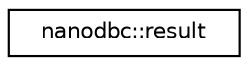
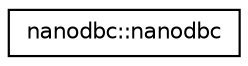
node "nanodbc::result": label "nanodbc::result" -> "nanodbc::nanodbc"
